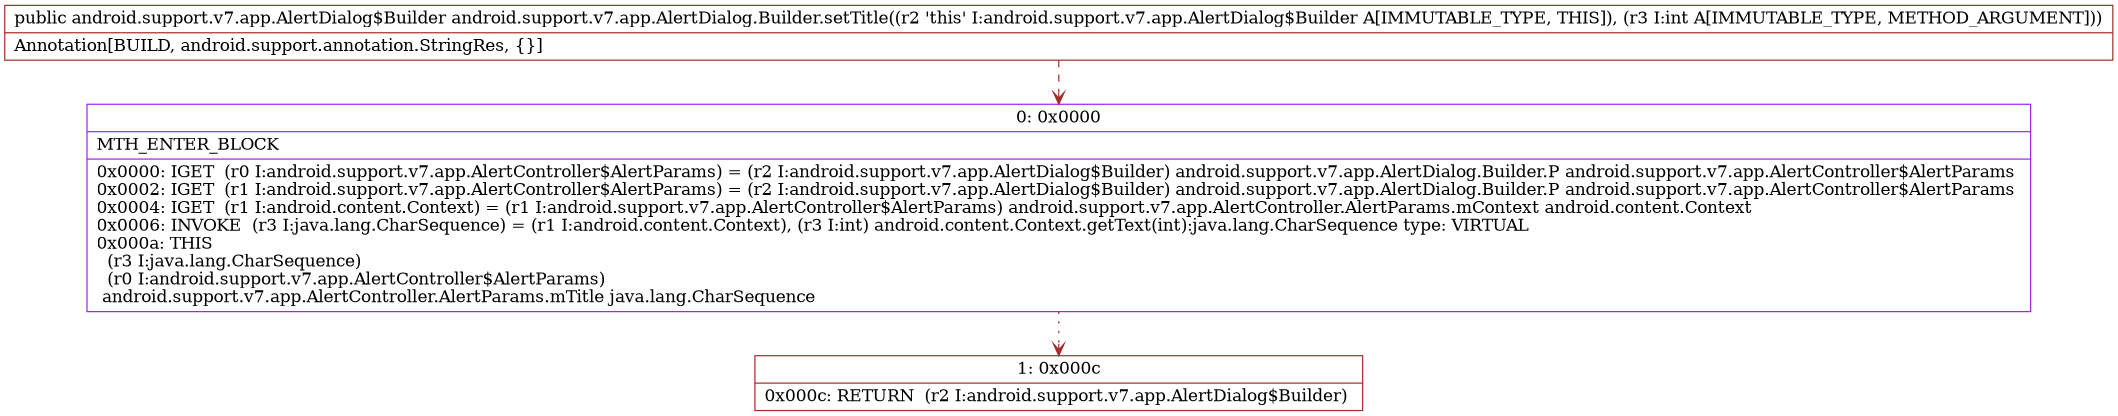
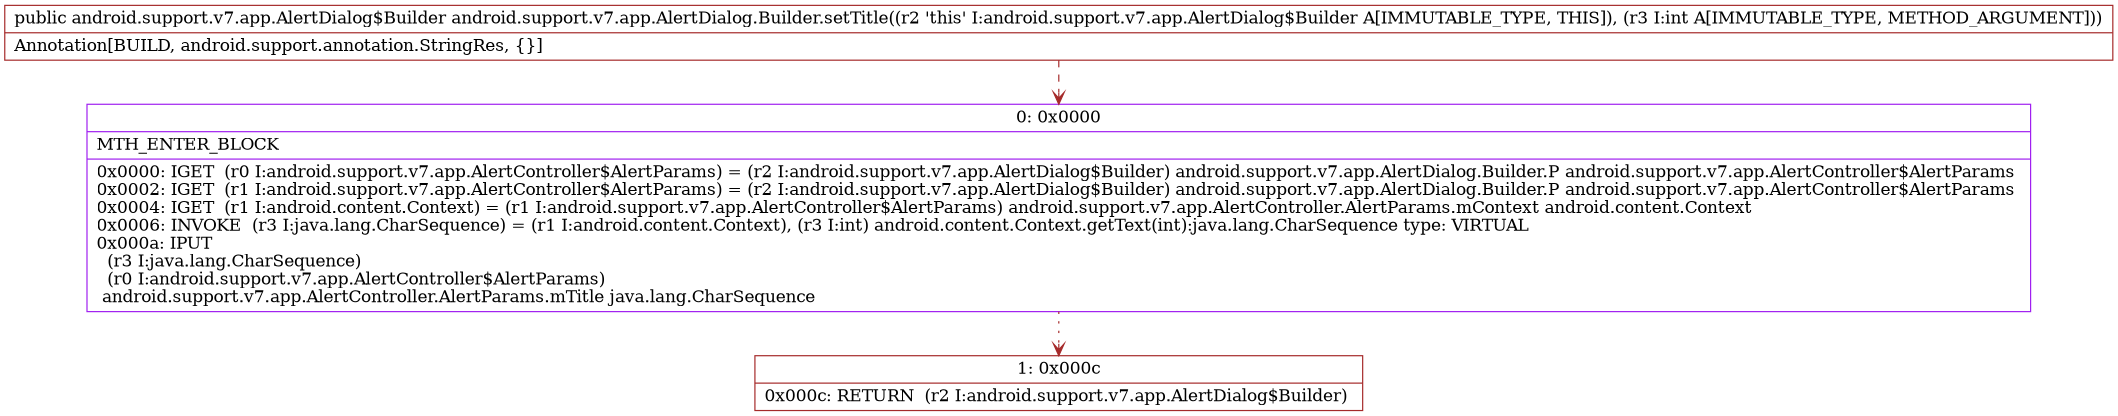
node "0: 0x0000": text "0x000a: THIS" -> "0x000a: IPUT"
